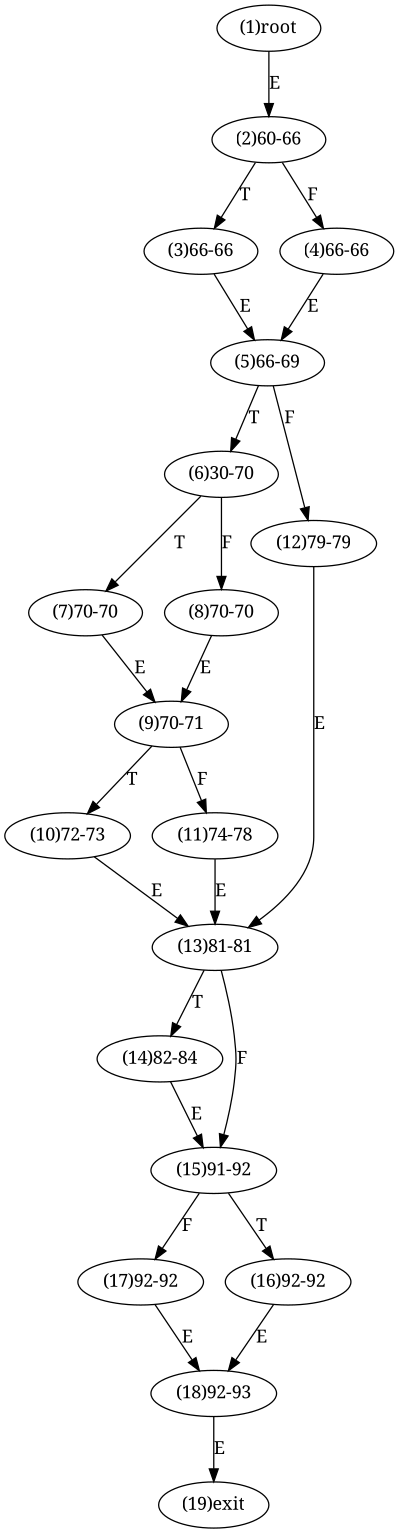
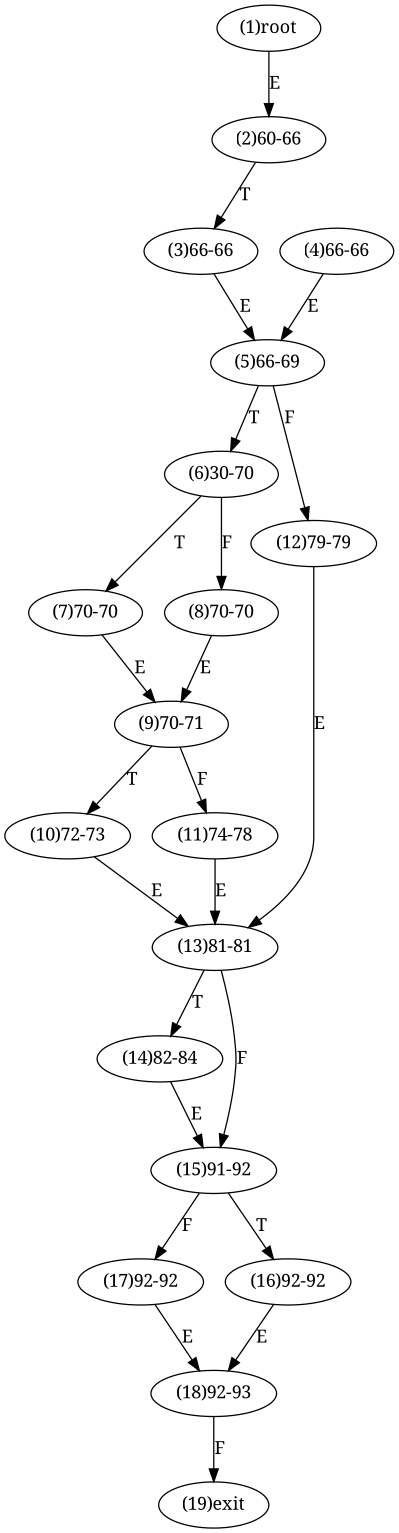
edge "(2)60-66" -> "(4)66-66": removed, label "F"
edge "(18)92-93" -> "(19)exit": label "E" -> "F"
